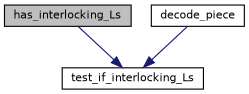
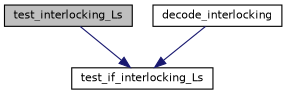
node "has_interlocking_Ls": label "has_interlocking_Ls" -> "test_interlocking_Ls"
node "decode_piece": label "decode_piece" -> "decode_interlocking"
